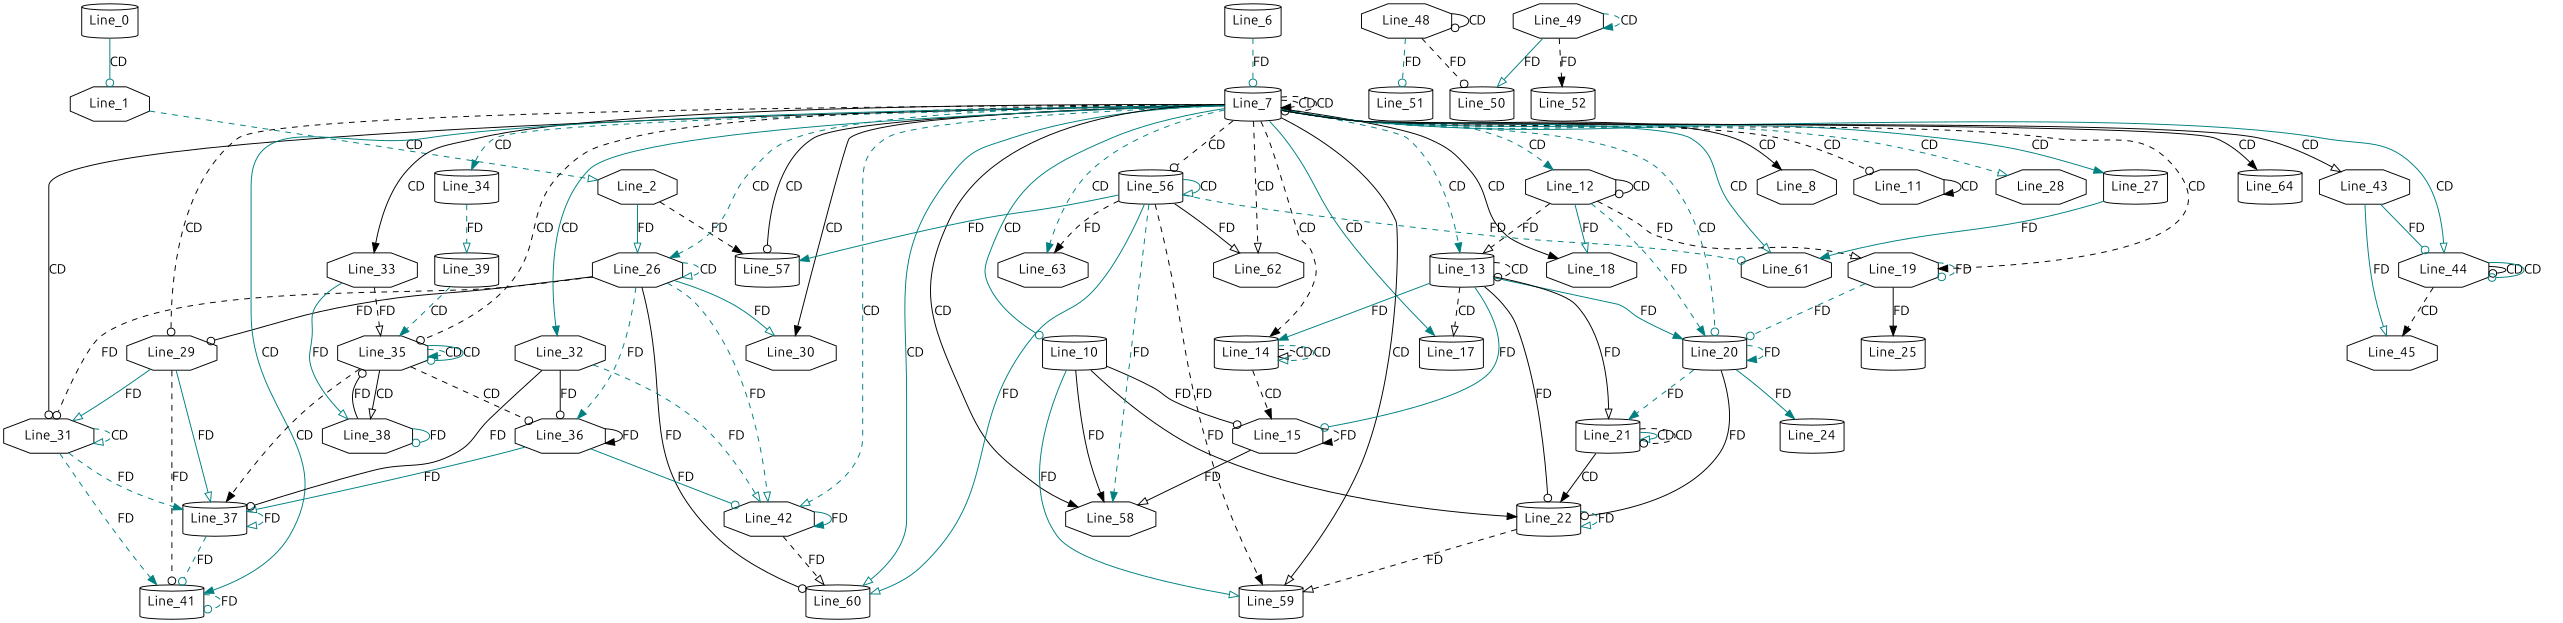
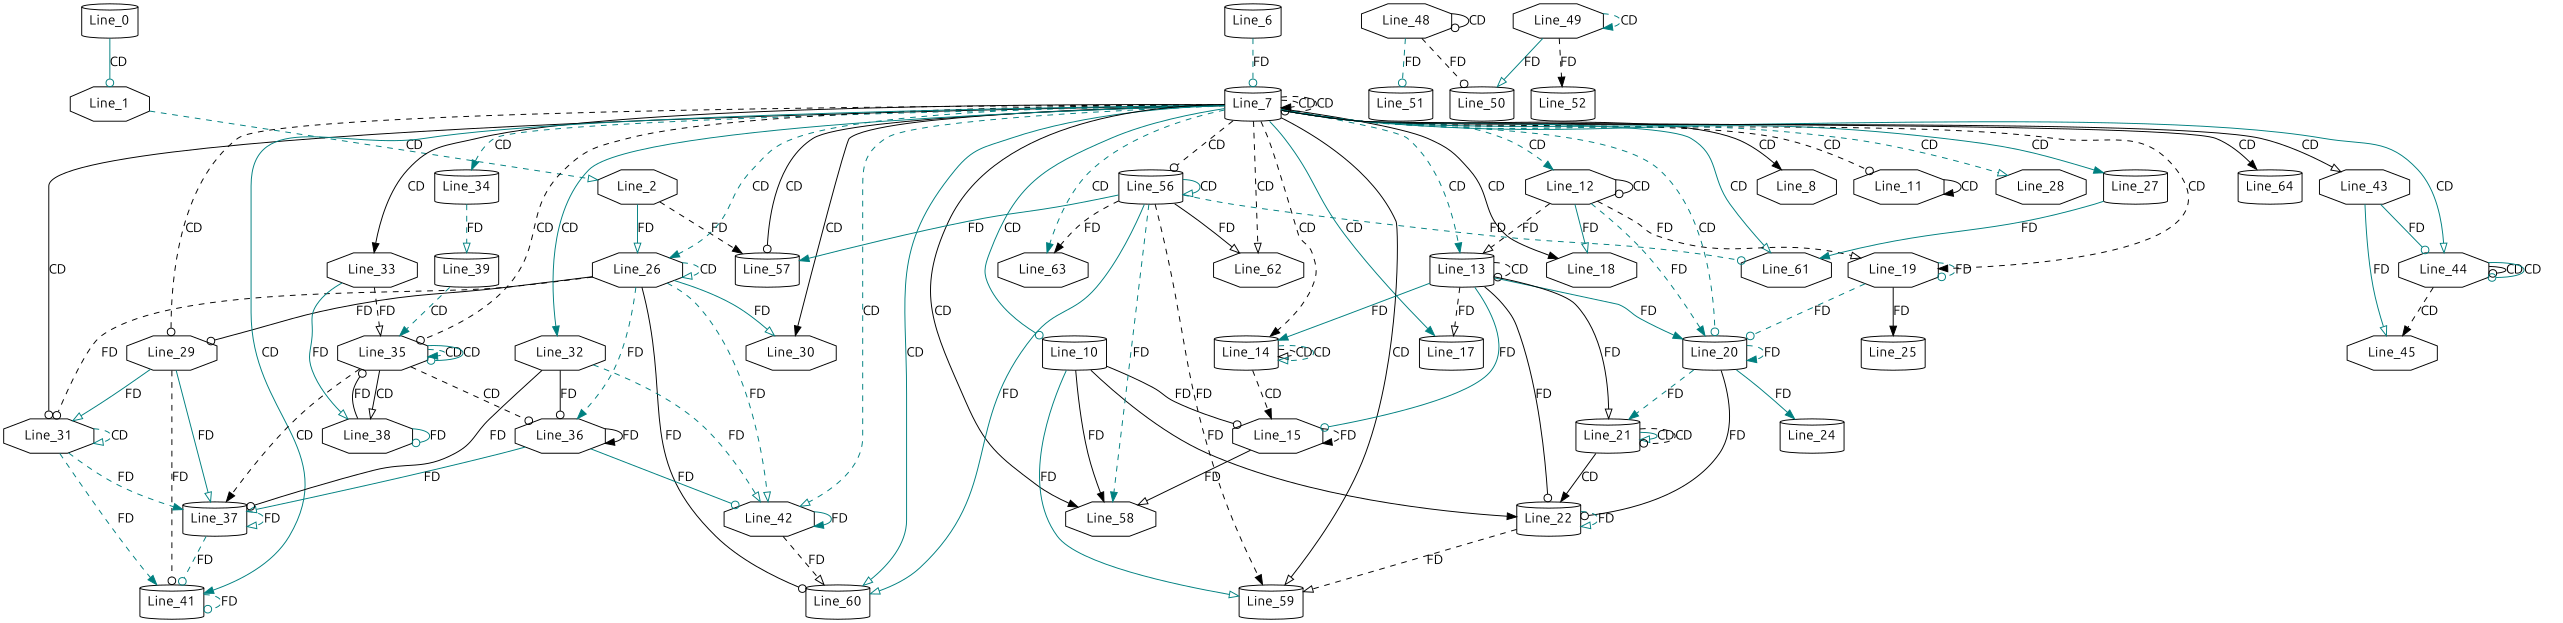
edge "Line_13" -> "Line_17": label "CD" -> "FD"
